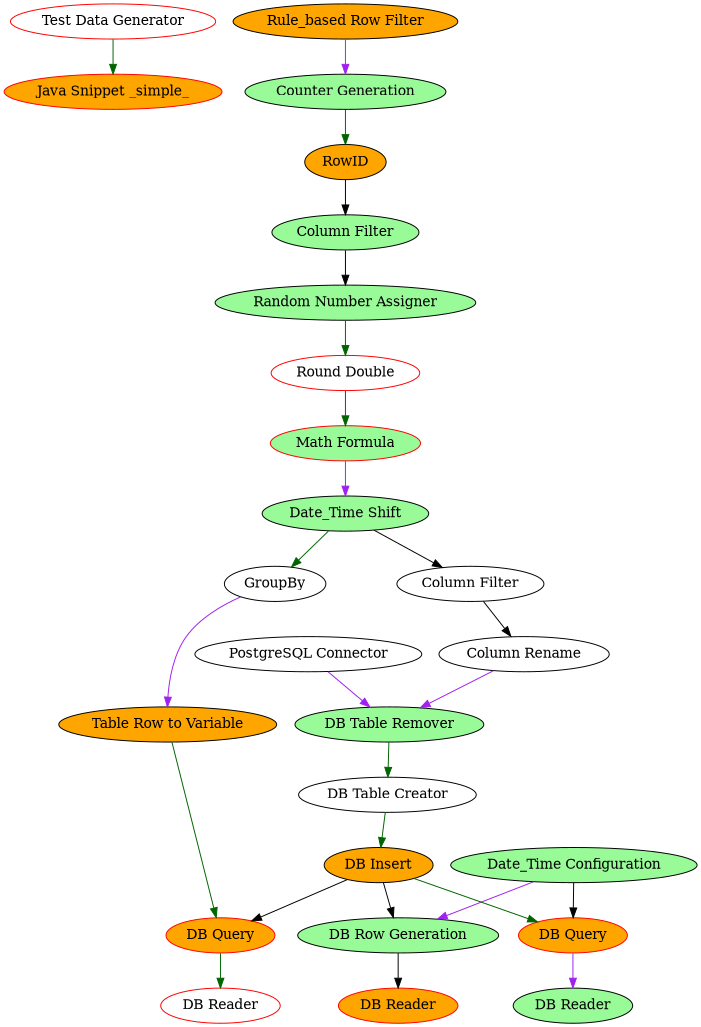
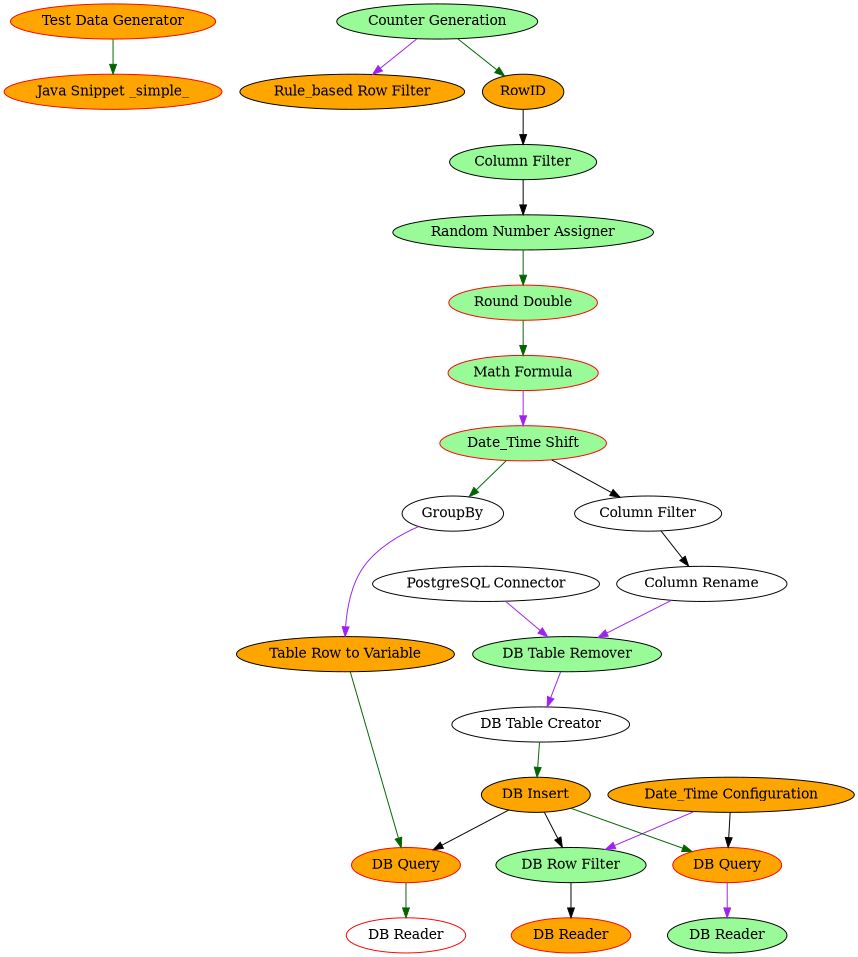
node "Test Data Generator": fillcolor white -> orange
edge "Rule_based Row Filter" -> "Counter Generation": reversed
node "Round Double": fillcolor white -> palegreen
node "Date_Time Shift": color black -> red
edge "DB Table Remover" -> "DB Table Creator": color darkgreen -> purple
node "Date_Time Configuration": fillcolor palegreen -> orange
node "DB Row Generation": label "DB Row Generation" -> "DB Row Filter"
